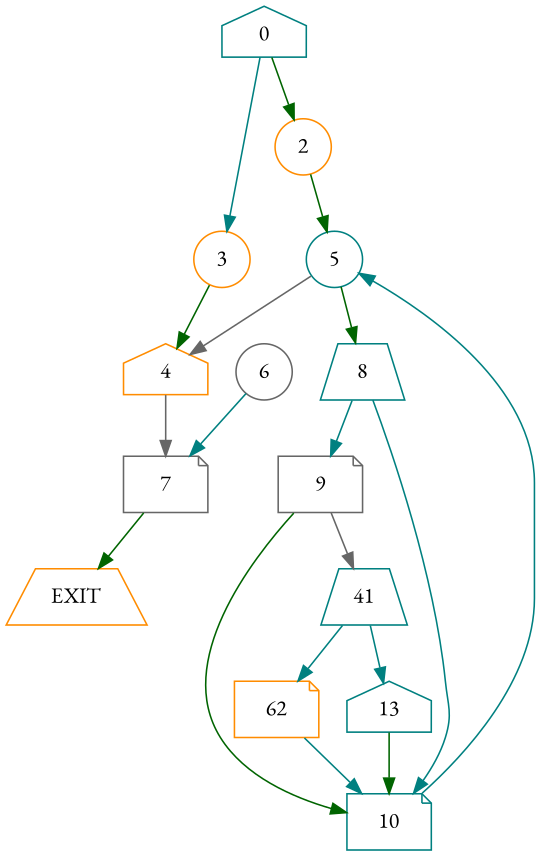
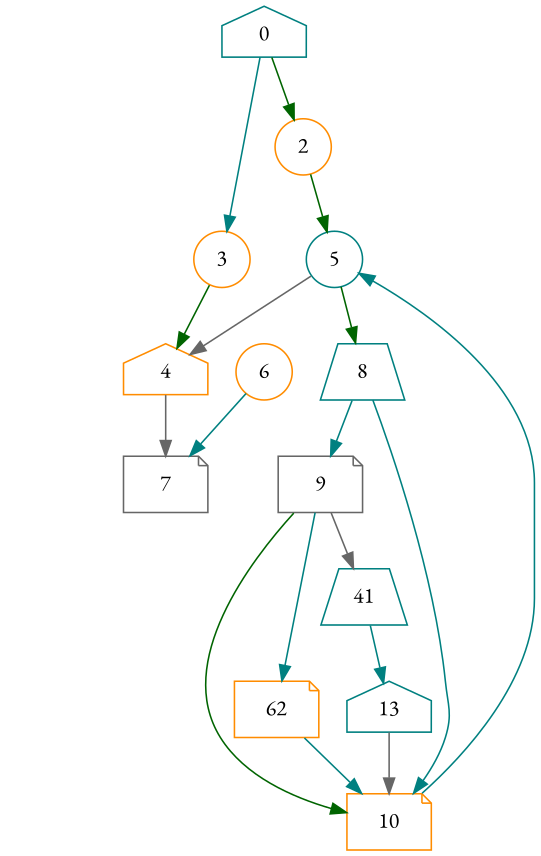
node "6": color gray40 -> darkorange
node "EXIT": removed
edge "41" -> "62": now "9" -> "62"
edge "13" -> "10": color darkgreen -> gray40
node "10": color teal -> darkorange
